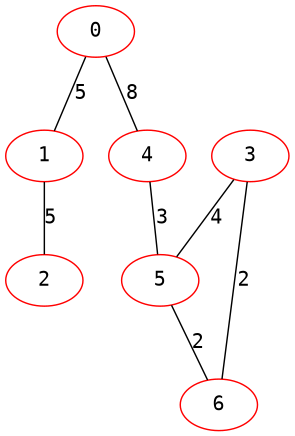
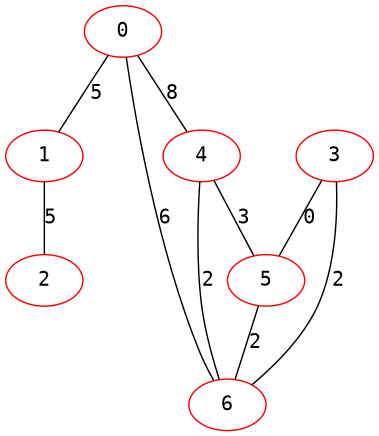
edge "3" -- "5": label "4" -> "0"
edge "0" -- "6": added, label "6"
edge "4" -- "6": added, label "2"
